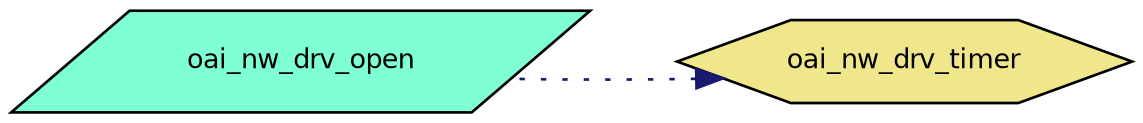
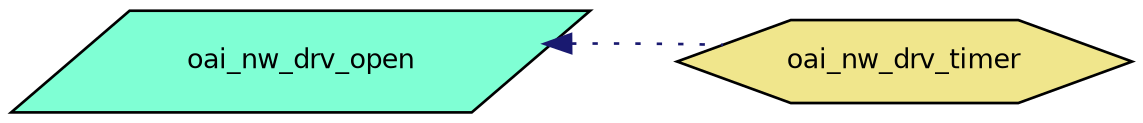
edge "oai_nw_drv_open" -> "oai_nw_drv_timer": reversed
